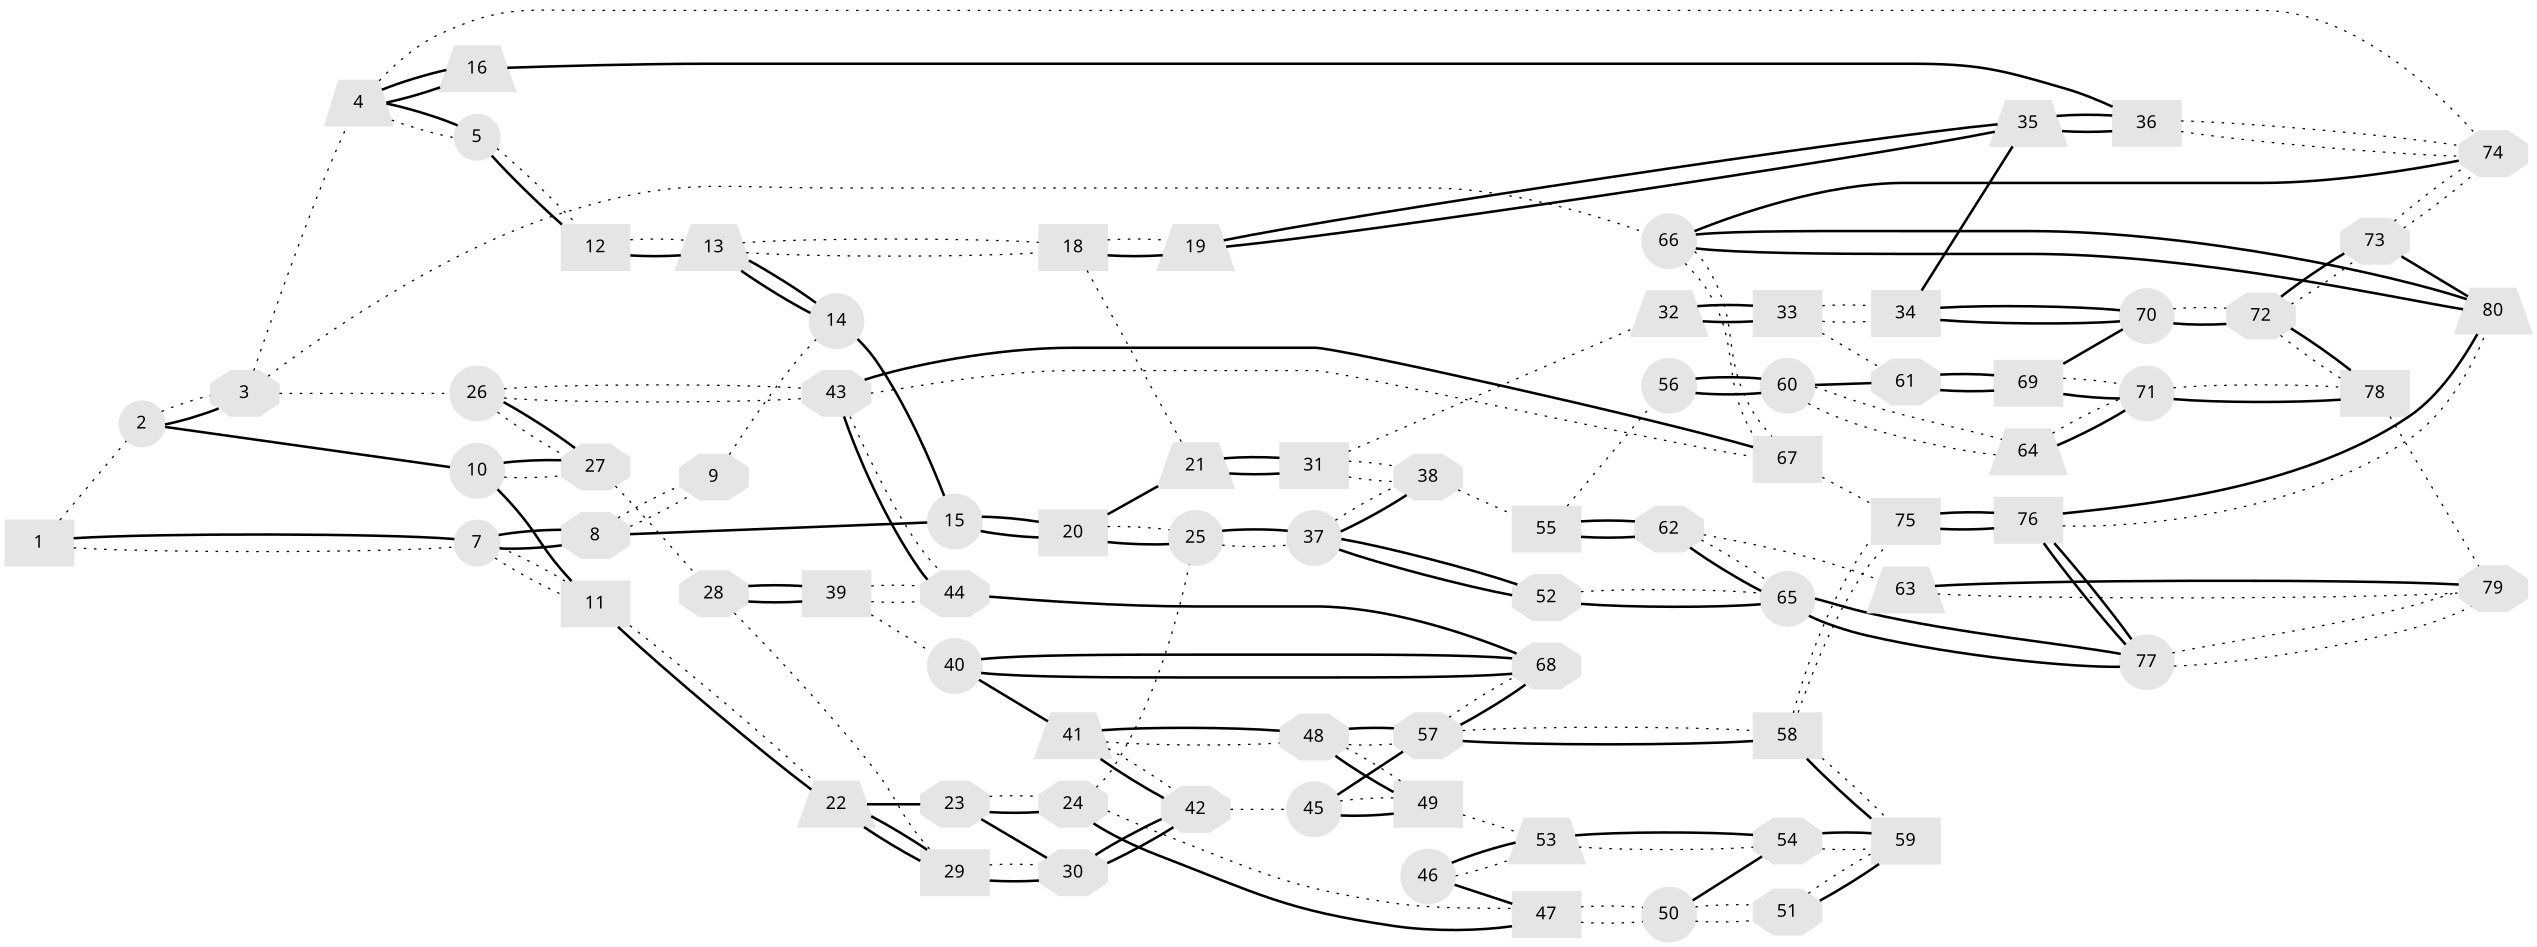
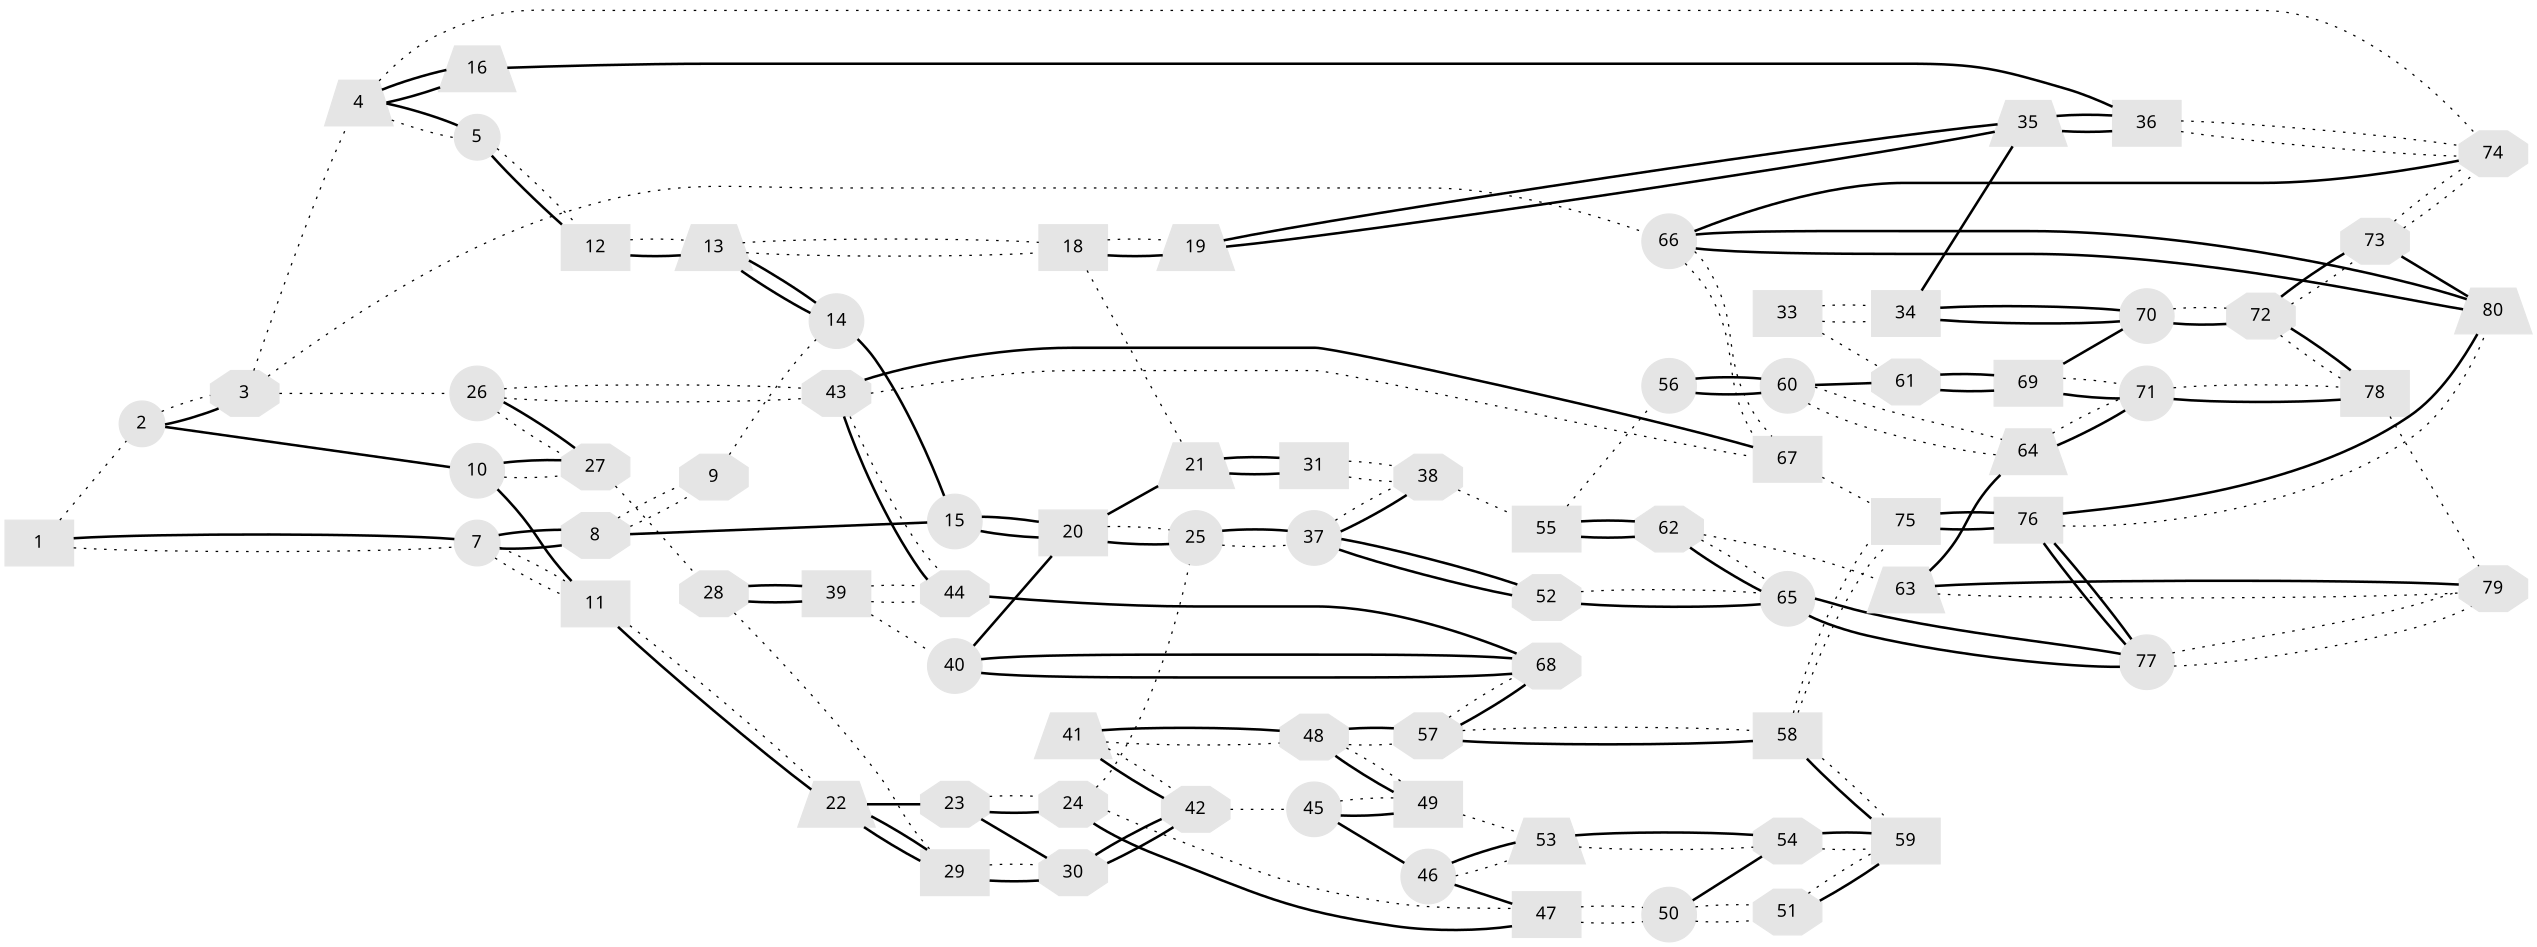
node "32": removed
edge "64" -- "63": added
edge "40" -- "41": now "40" -- "20"
edge "57" -- "45": now "46" -- "45"
